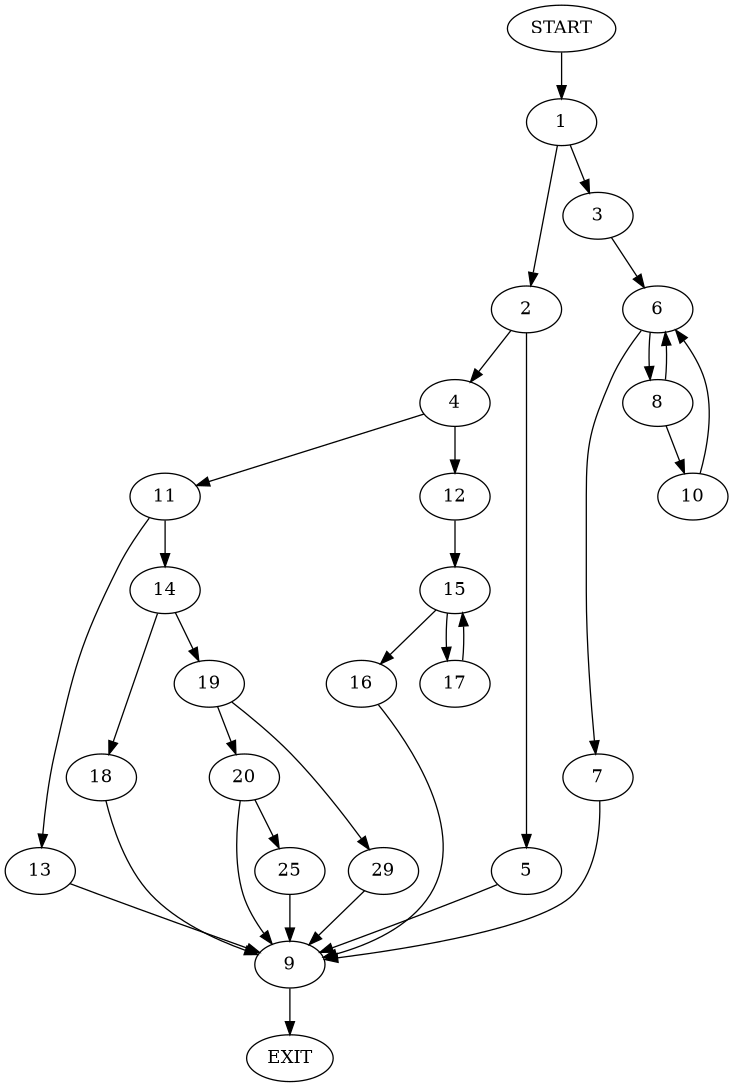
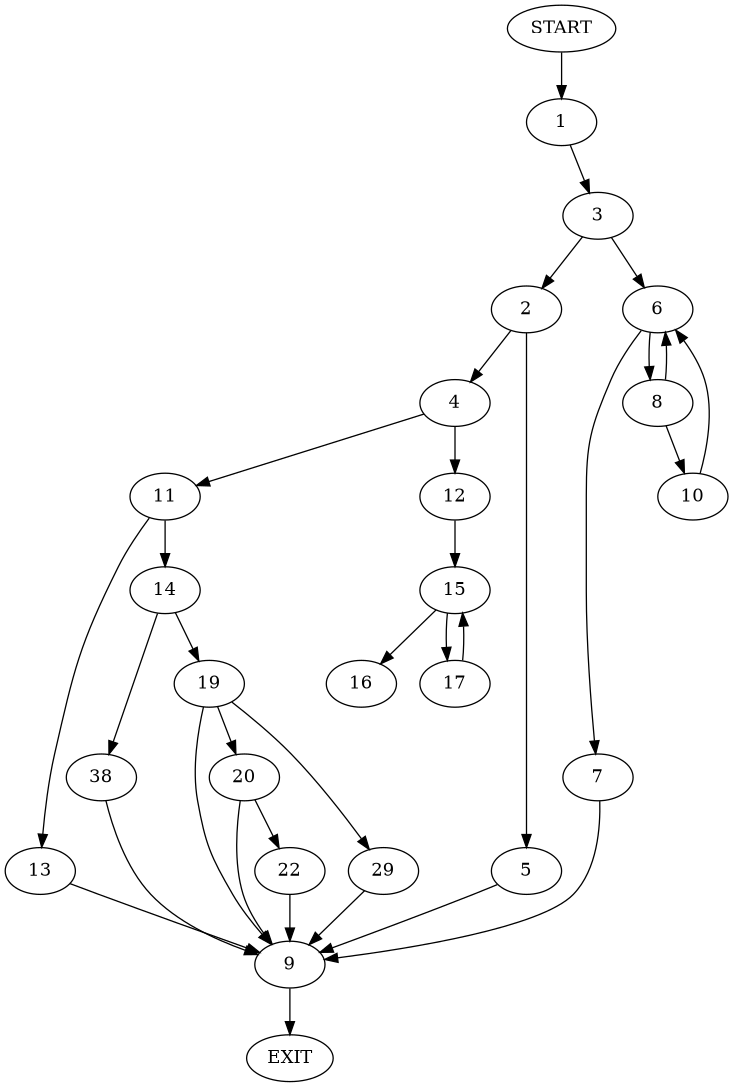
edge "1" -> "2": now "3" -> "2"
node "18": label "18" -> "38"
edge "16" -> "9": now "19" -> "9"
node "25": label "25" -> "22"
